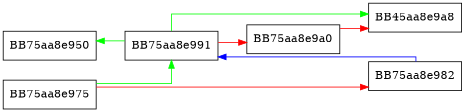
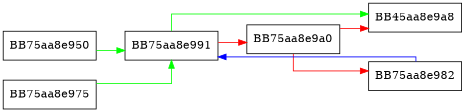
edge "BB75aa8e991" -> "BB75aa8e950": reversed
edge "BB75aa8e975" -> "BB75aa8e982": now "BB75aa8e9a0" -> "BB75aa8e982"
